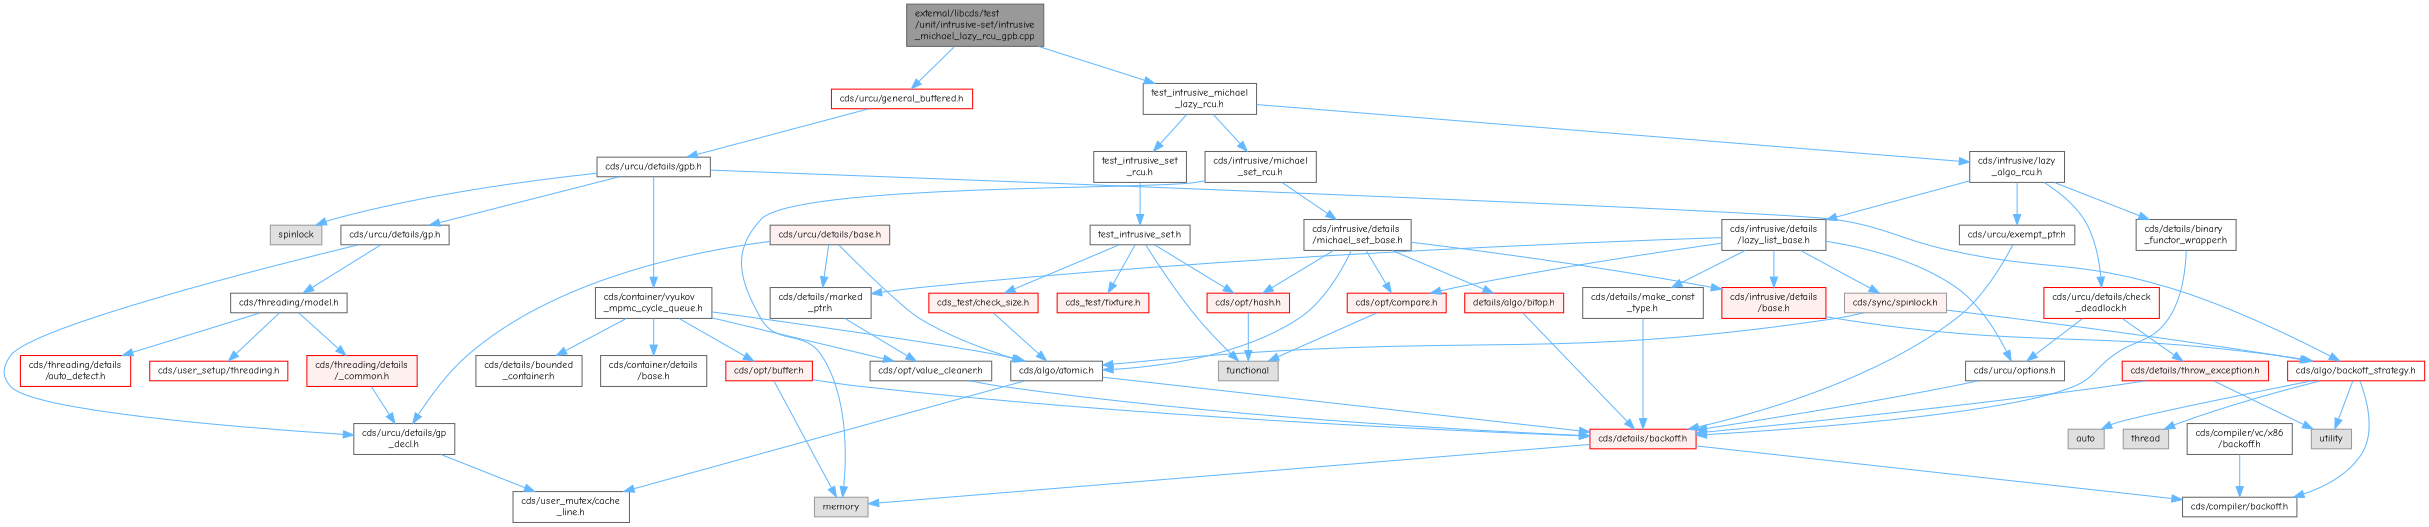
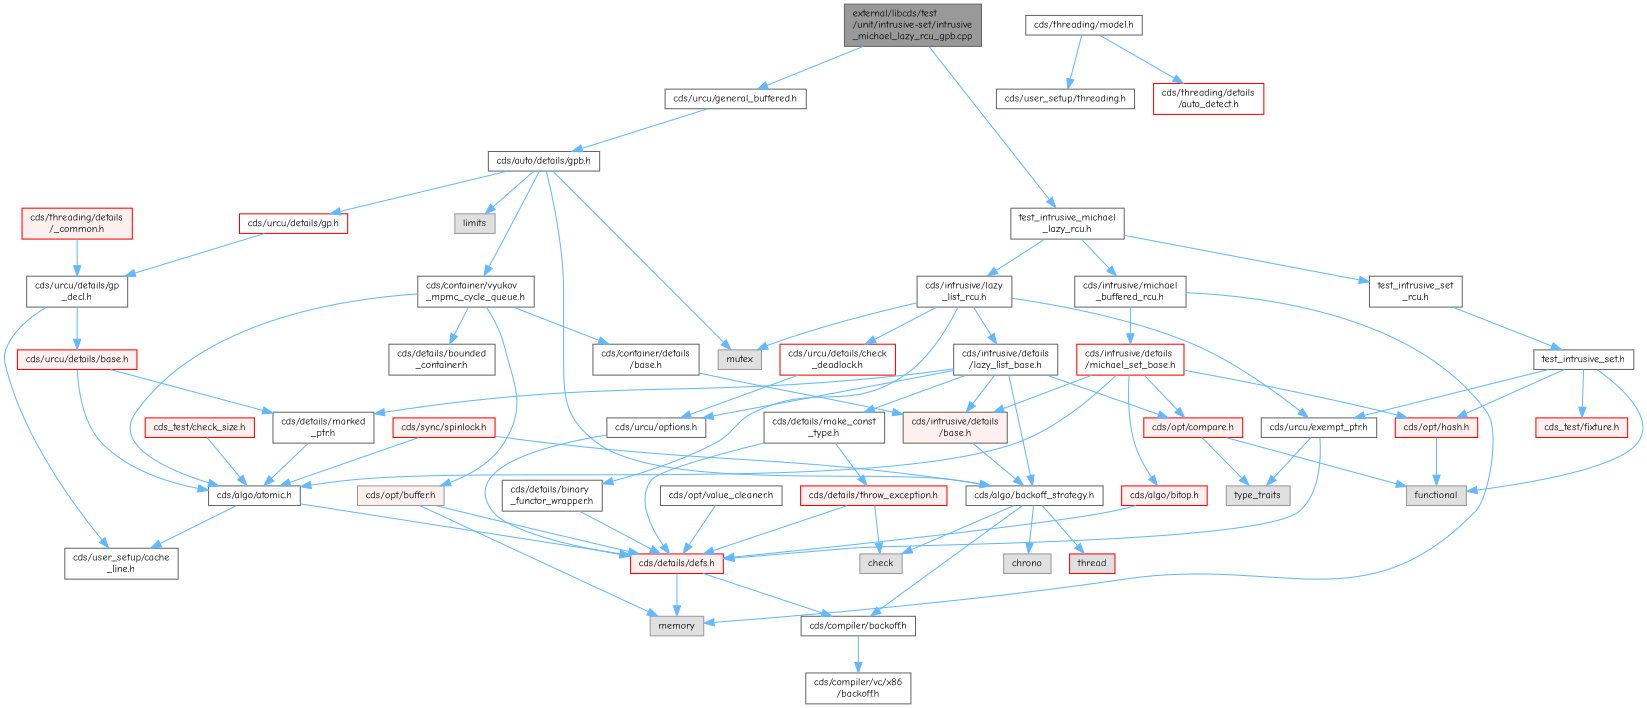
node "cds/urcu/general_buffered.h": color red -> grey40
node "cds/urcu/details/gpb.h": label "cds/urcu/details/gpb.h" -> "cds/auto/details/gpb.h"
node "cds/intrusive/michael _set_rcu.h": label "cds/intrusive/michael _set_rcu.h" -> "cds/intrusive/michael _buffered_rcu.h"
node "cds/intrusive/lazy _algo_rcu.h": label "cds/intrusive/lazy _algo_rcu.h" -> "cds/intrusive/lazy _list_rcu.h"
node "spinlock": label "spinlock" -> "limits"
node "cds/urcu/details/gp.h": color grey40 -> red
node "cds/urcu/details/base.h": color grey40 -> red
node "cds/intrusive/details /michael_set_base.h": color grey40 -> red
edge "cds/urcu/details/gp.h" -> "cds/threading/model.h": removed
edge "test_intrusive_set.h" -> "cds_test/check_size.h": now "test_intrusive_set.h" -> "cds/urcu/exempt_ptr.h"
edge "cds/intrusive/details /lazy_list_base.h" -> "cds/sync/spinlock.h": now "cds/intrusive/details /lazy_list_base.h" -> "cds/algo/backoff_strategy.h"
edge "cds/urcu/details/base.h" -> "cds/urcu/details/gp _decl.h": reversed
node "details/algo/bitop.h": label "details/algo/bitop.h" -> "cds/algo/bitop.h"
node "cds/intrusive/details /base.h": color red -> grey40
node "cds/sync/spinlock.h": color grey60 -> red
edge "cds/urcu/details/check _deadlock.h" -> "cds/details/throw_exception.h": now "cds/details/make_const _type.h" -> "cds/details/throw_exception.h"
edge "cds/threading/model.h" -> "cds/threading/details /_common.h": removed
edge "cds/container/vyukov _mpmc_cycle_queue.h" -> "cds/opt/value_cleaner.h": removed
edge "cds/details/marked _ptr.h" -> "cds/opt/value_cleaner.h": now "cds/details/marked _ptr.h" -> "cds/algo/atomic.h"
node "mutex": added
node "cds/user_setup/threading.h": color red -> grey40
node "cds/opt/buffer.h": color red -> grey60
node "cds/algo/backoff_strategy.h": color red -> grey40
edge "cds/container/details /base.h" -> "cds/intrusive/details /base.h": added
node "cds/details/backoff.h": label "cds/details/backoff.h" -> "cds/details/defs.h"
node "auto": label "auto" -> "chrono"
node "thread": color grey60 -> red
node "utility": label "utility" -> "check"
edge "cds/compiler/vc/x86 /backoff.h" -> "cds/compiler/backoff.h": reversed
node "type_traits": added
node "cds/user_mutex/cache _line.h": label "cds/user_mutex/cache _line.h" -> "cds/user_setup/cache _line.h"
